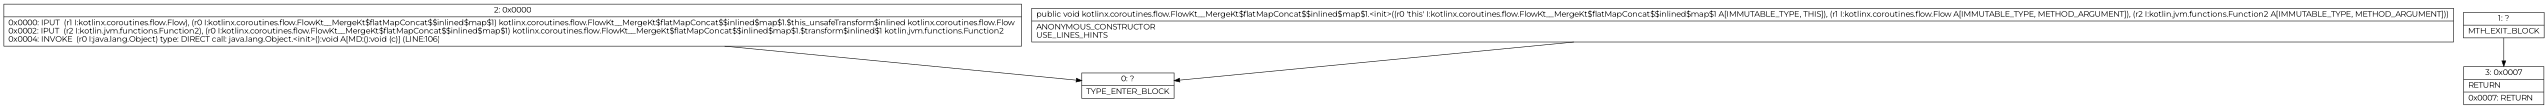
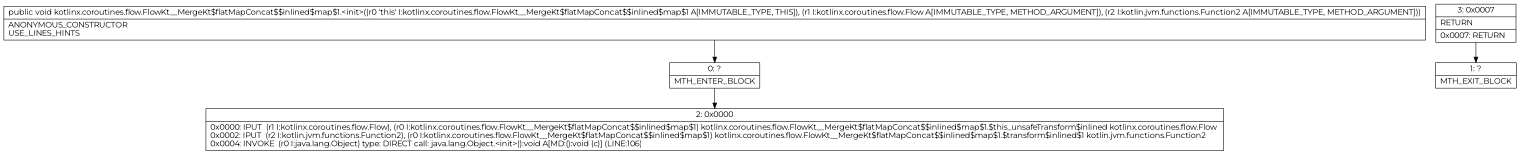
edge "1: ?" -> "3: 0x0007": reversed
edge "2: 0x0000" -> "0: ?": reversed
node "0: ?": text "TYPE_ENTER_BLOCK" -> "MTH_ENTER_BLOCK"
